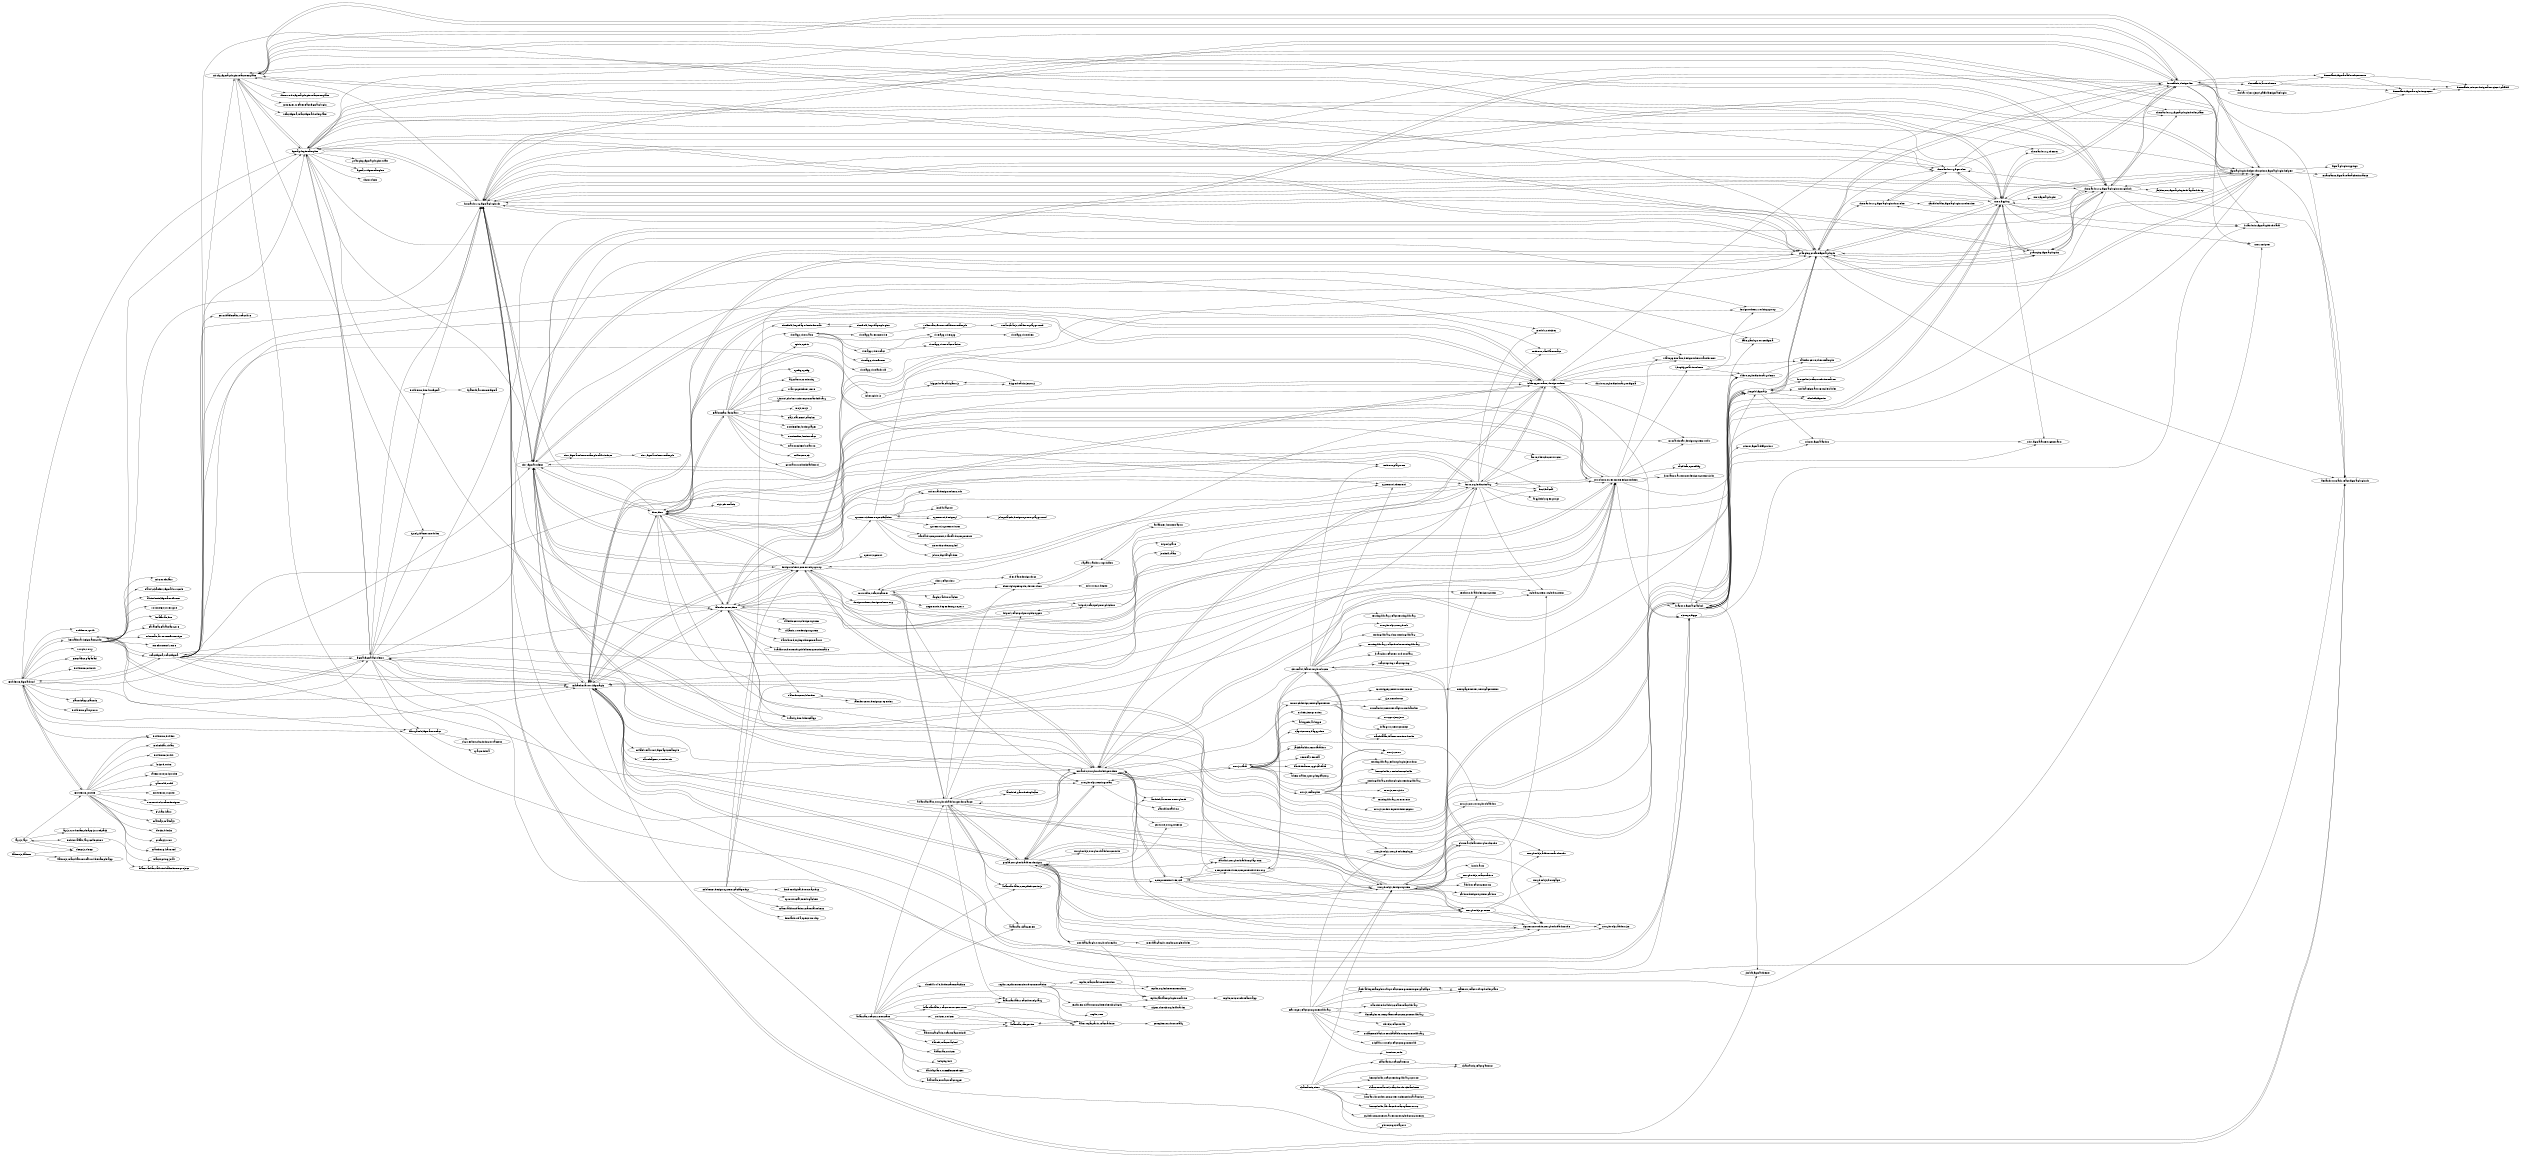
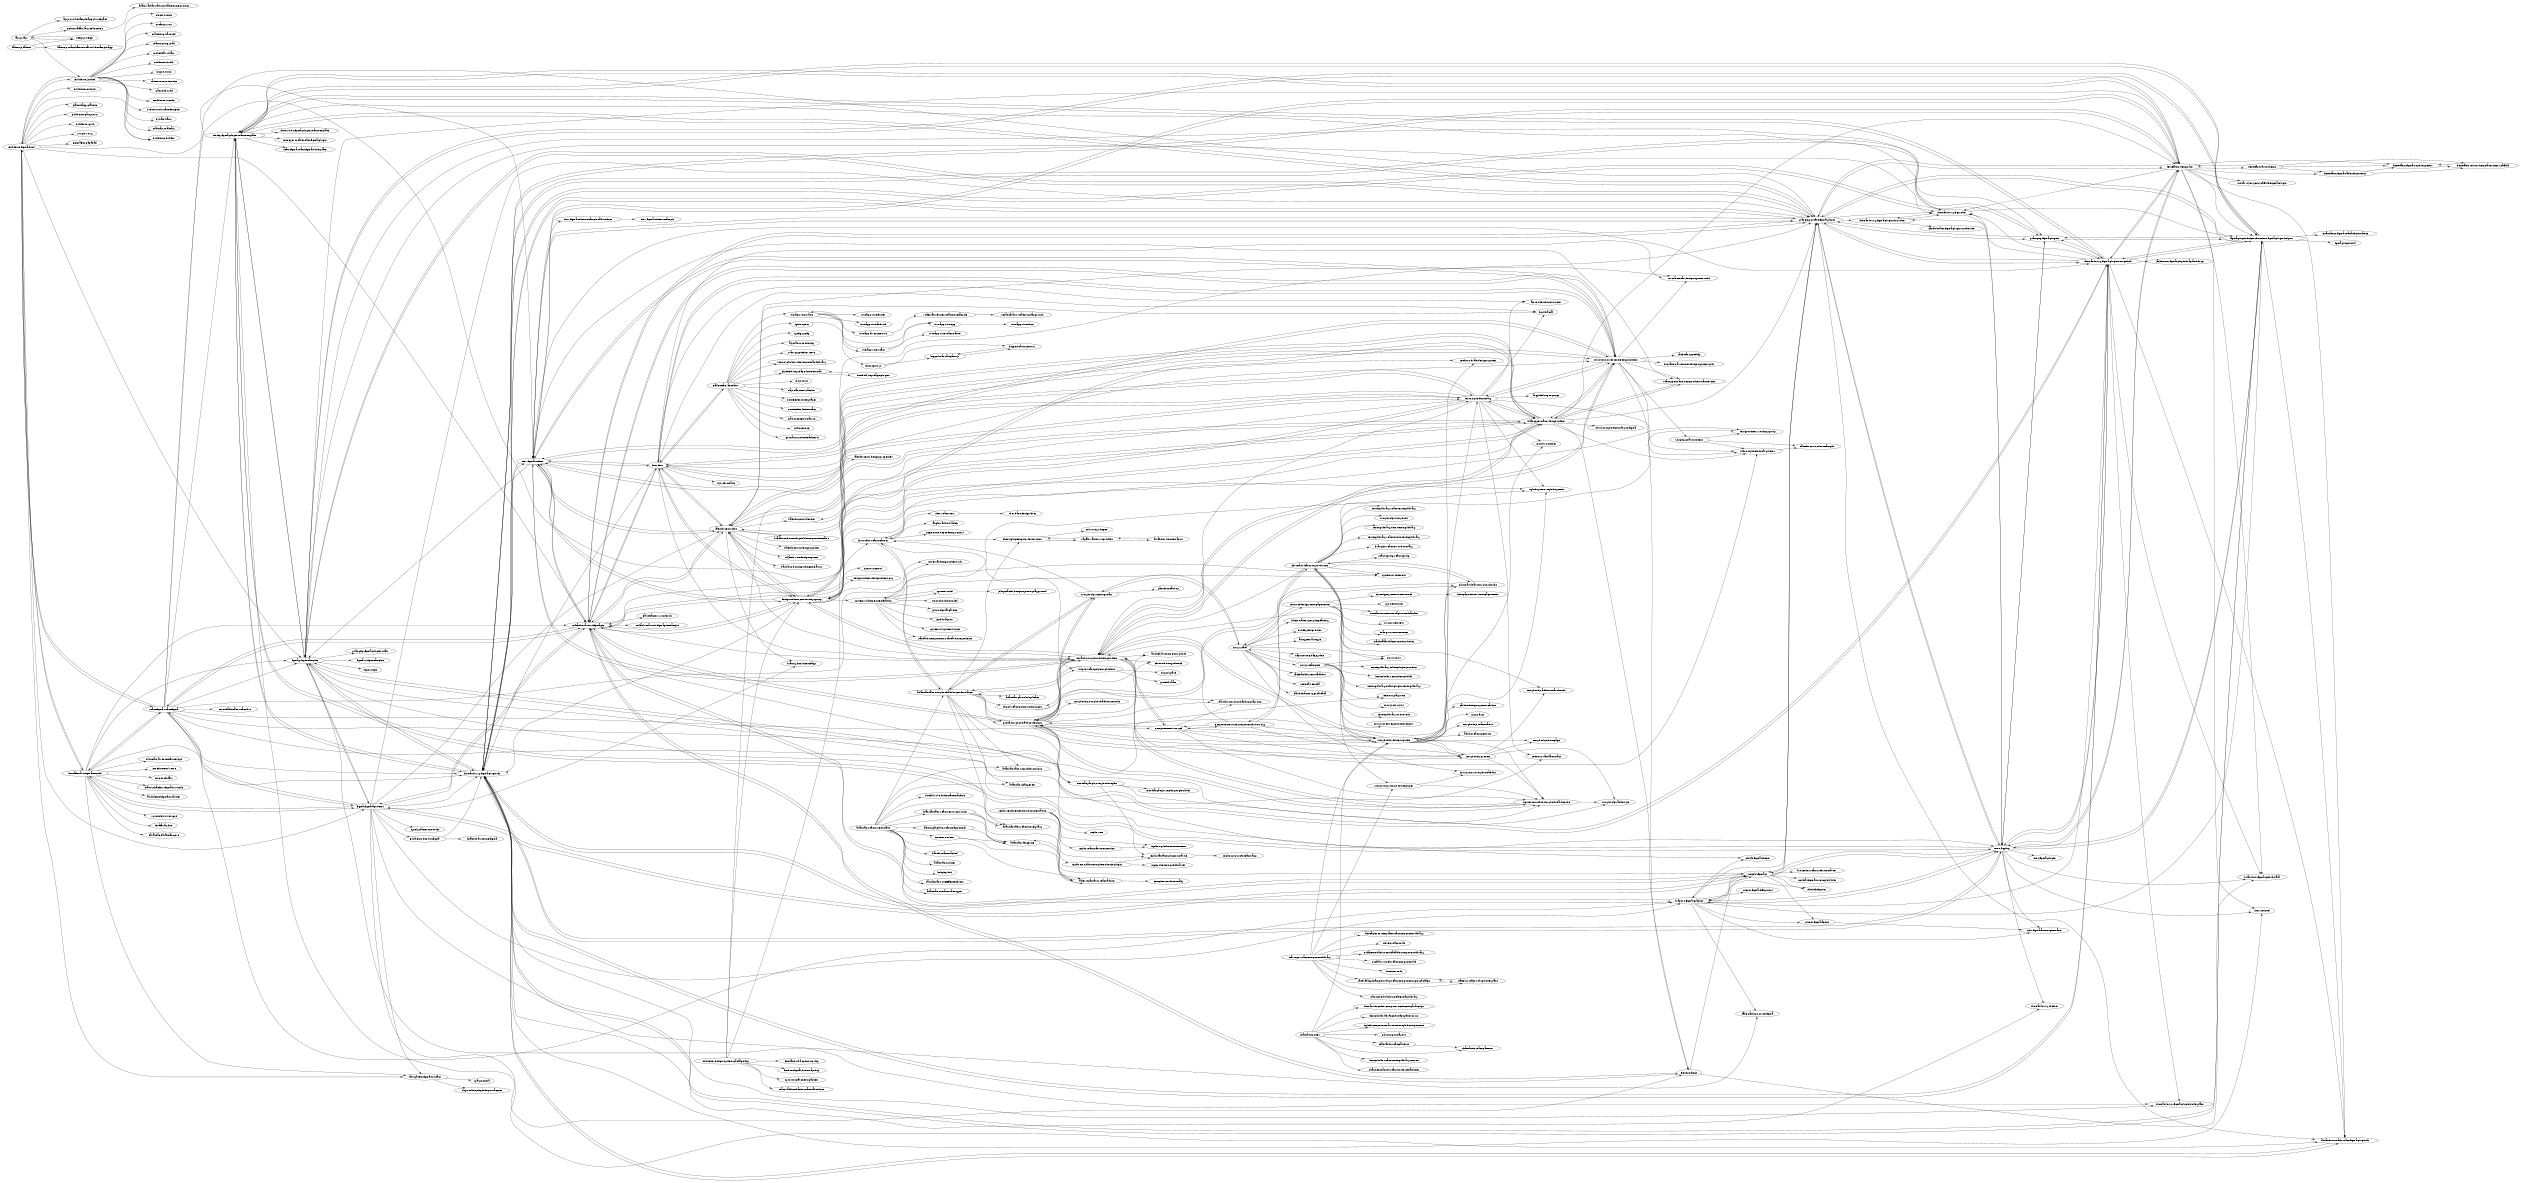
node "figma/plugin-typings": label "figma/plugin-typings" -> "figma/plugin-still"
edge "nirsky/figma-plugin-react-template" -> "kysely/framer-modules": now "nirsky/figma-plugin-react-template" -> "thomas-lowry/figma-plugin-ds"
node "system-ui/designql": label "system-ui/designql" -> "system-ui/shi"
edge "moroshko/react-scanner" -> "storybookjs/testing-react": reversed
node "lauthieb/yarn-deduplicate": label "lauthieb/yarn-deduplicate" -> "atlassian/yarn-deduplicate"
